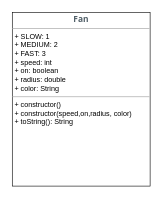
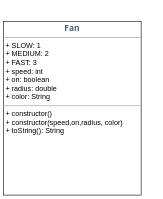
node "Fan + SLOW: 1 + MEDIUM: 2 + FAST: 3 + speed: int + on: boolean + radius: double + color: String + constructor() + constructor(speed,on,radius, color) + toString(): String": moved (81, 99) -> (72, 108)
